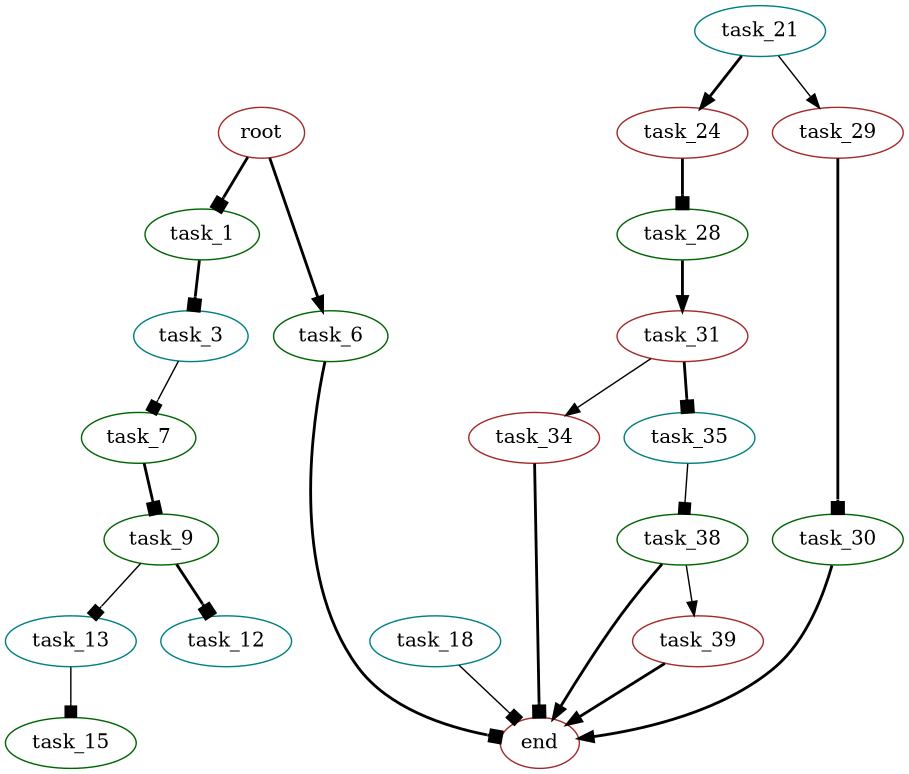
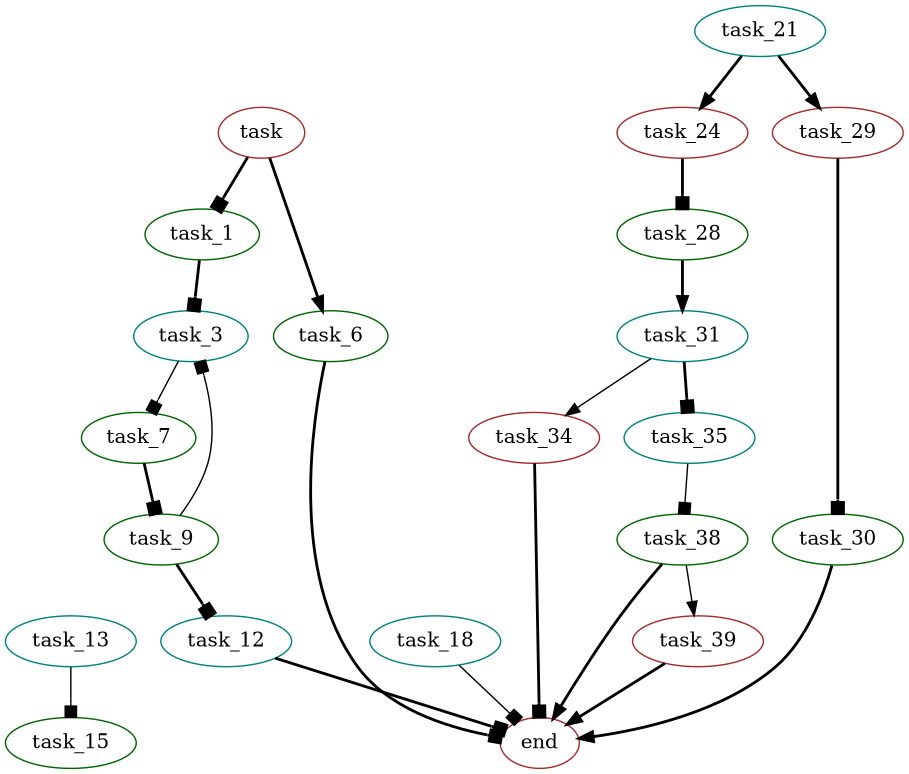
edge "task_21" -> "task_29": style solid -> bold
node "root": label "root" -> "task"
node "task_31": color brown -> teal
edge "task_9" -> "task_13": now "task_9" -> "task_3"
edge "task_12" -> "end": added
